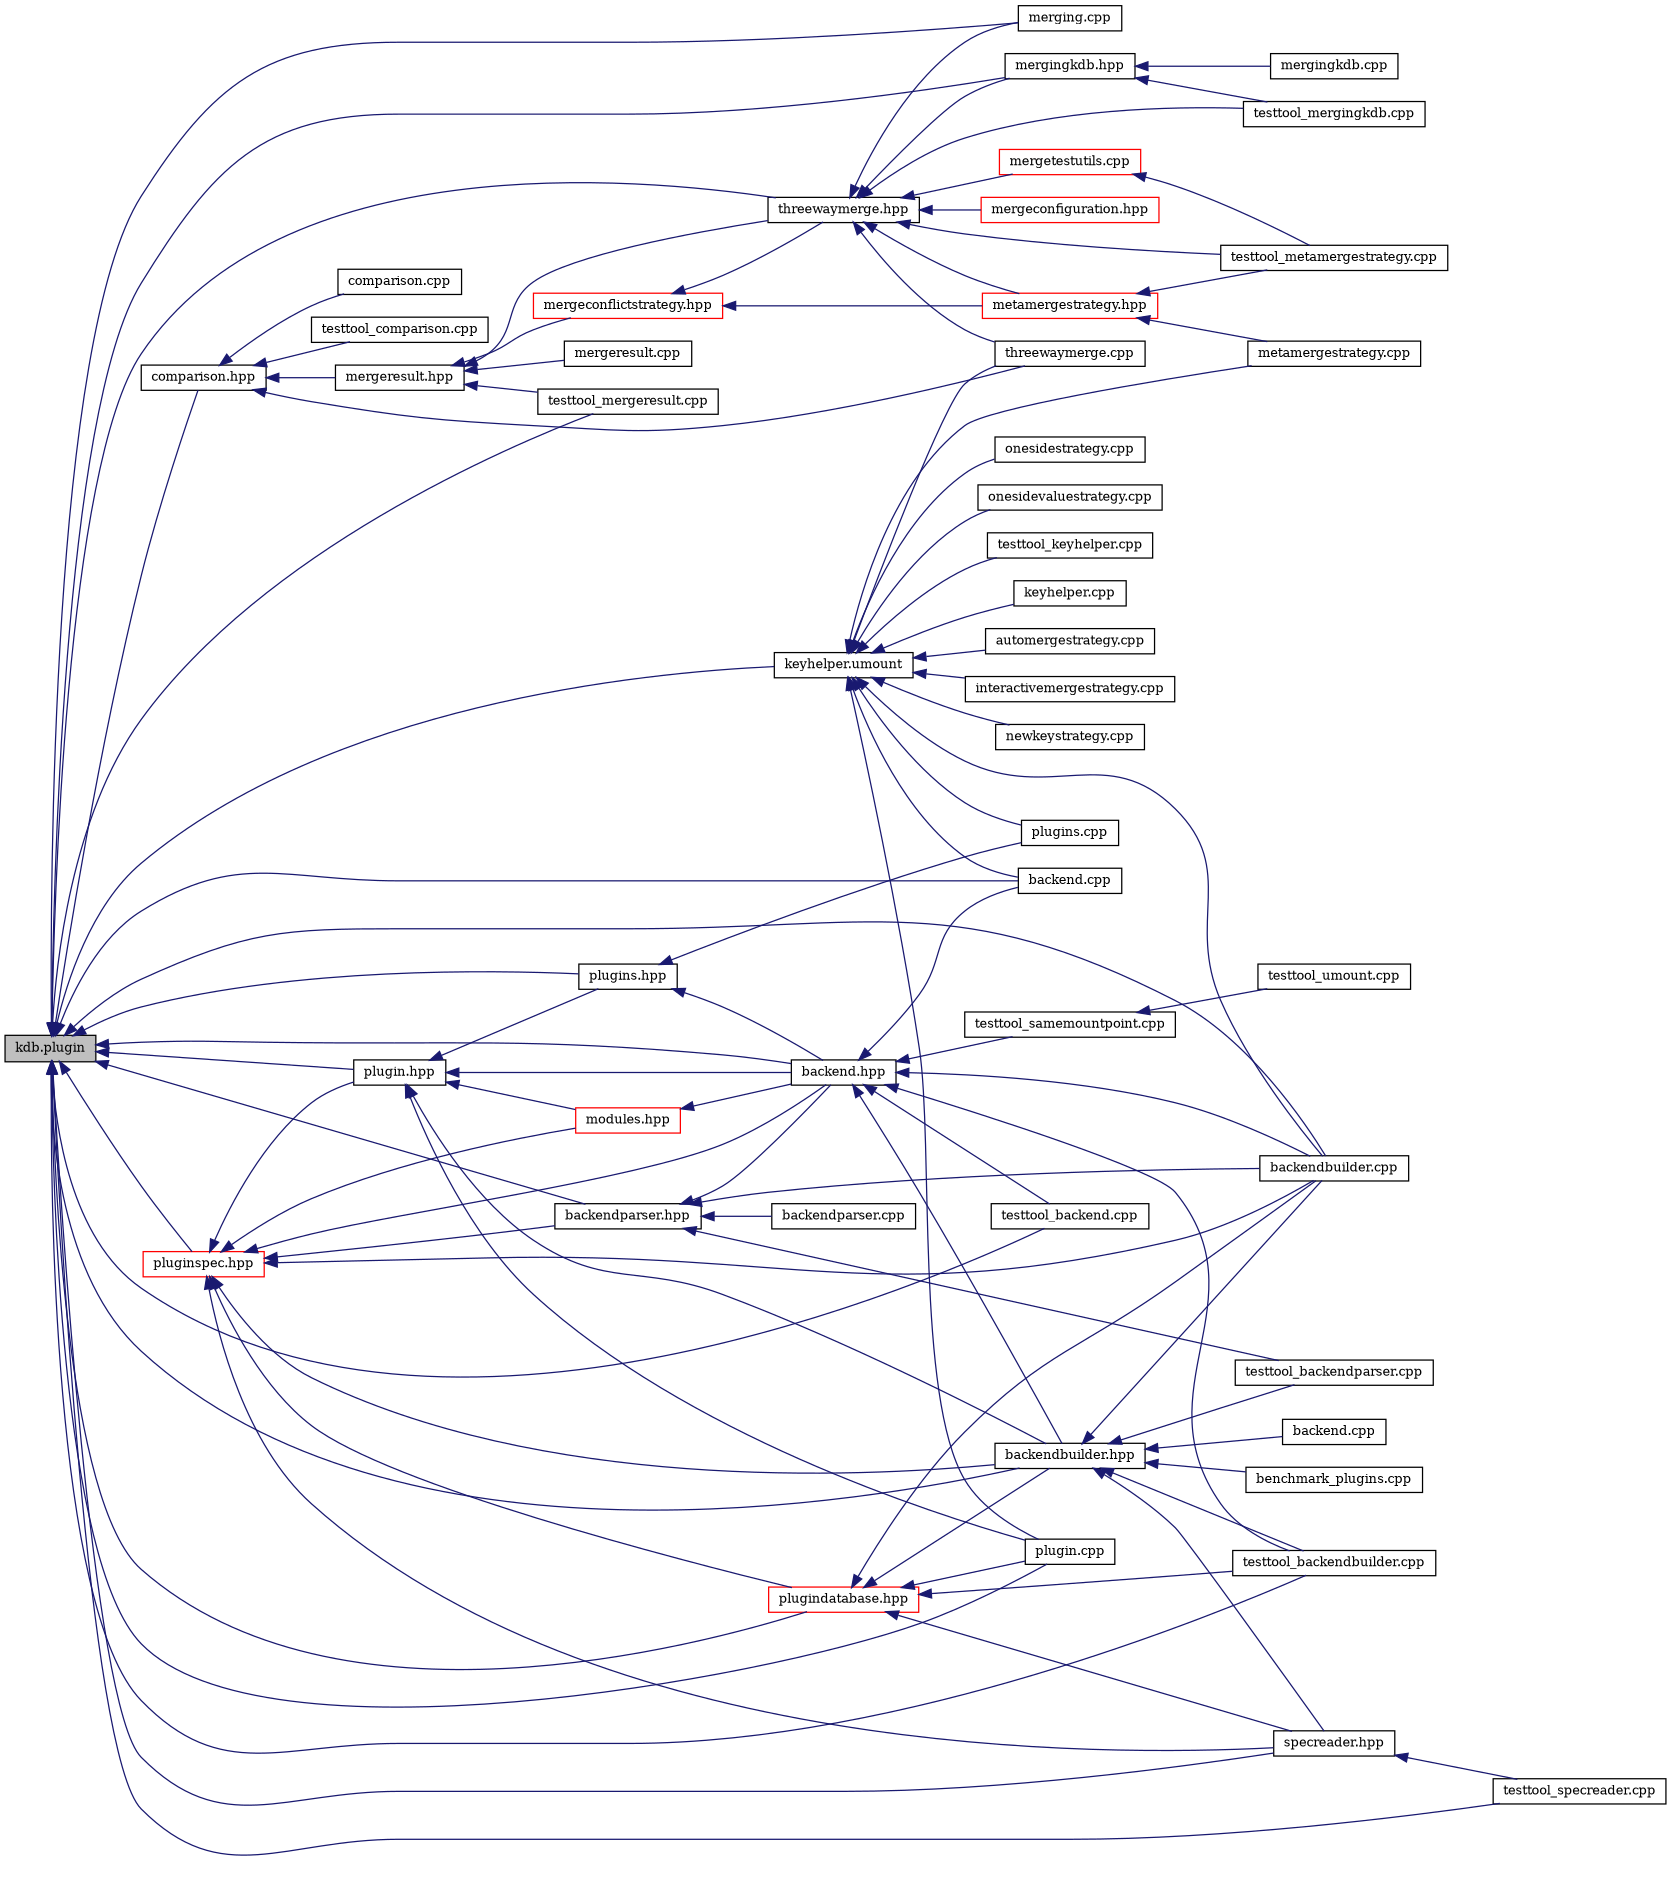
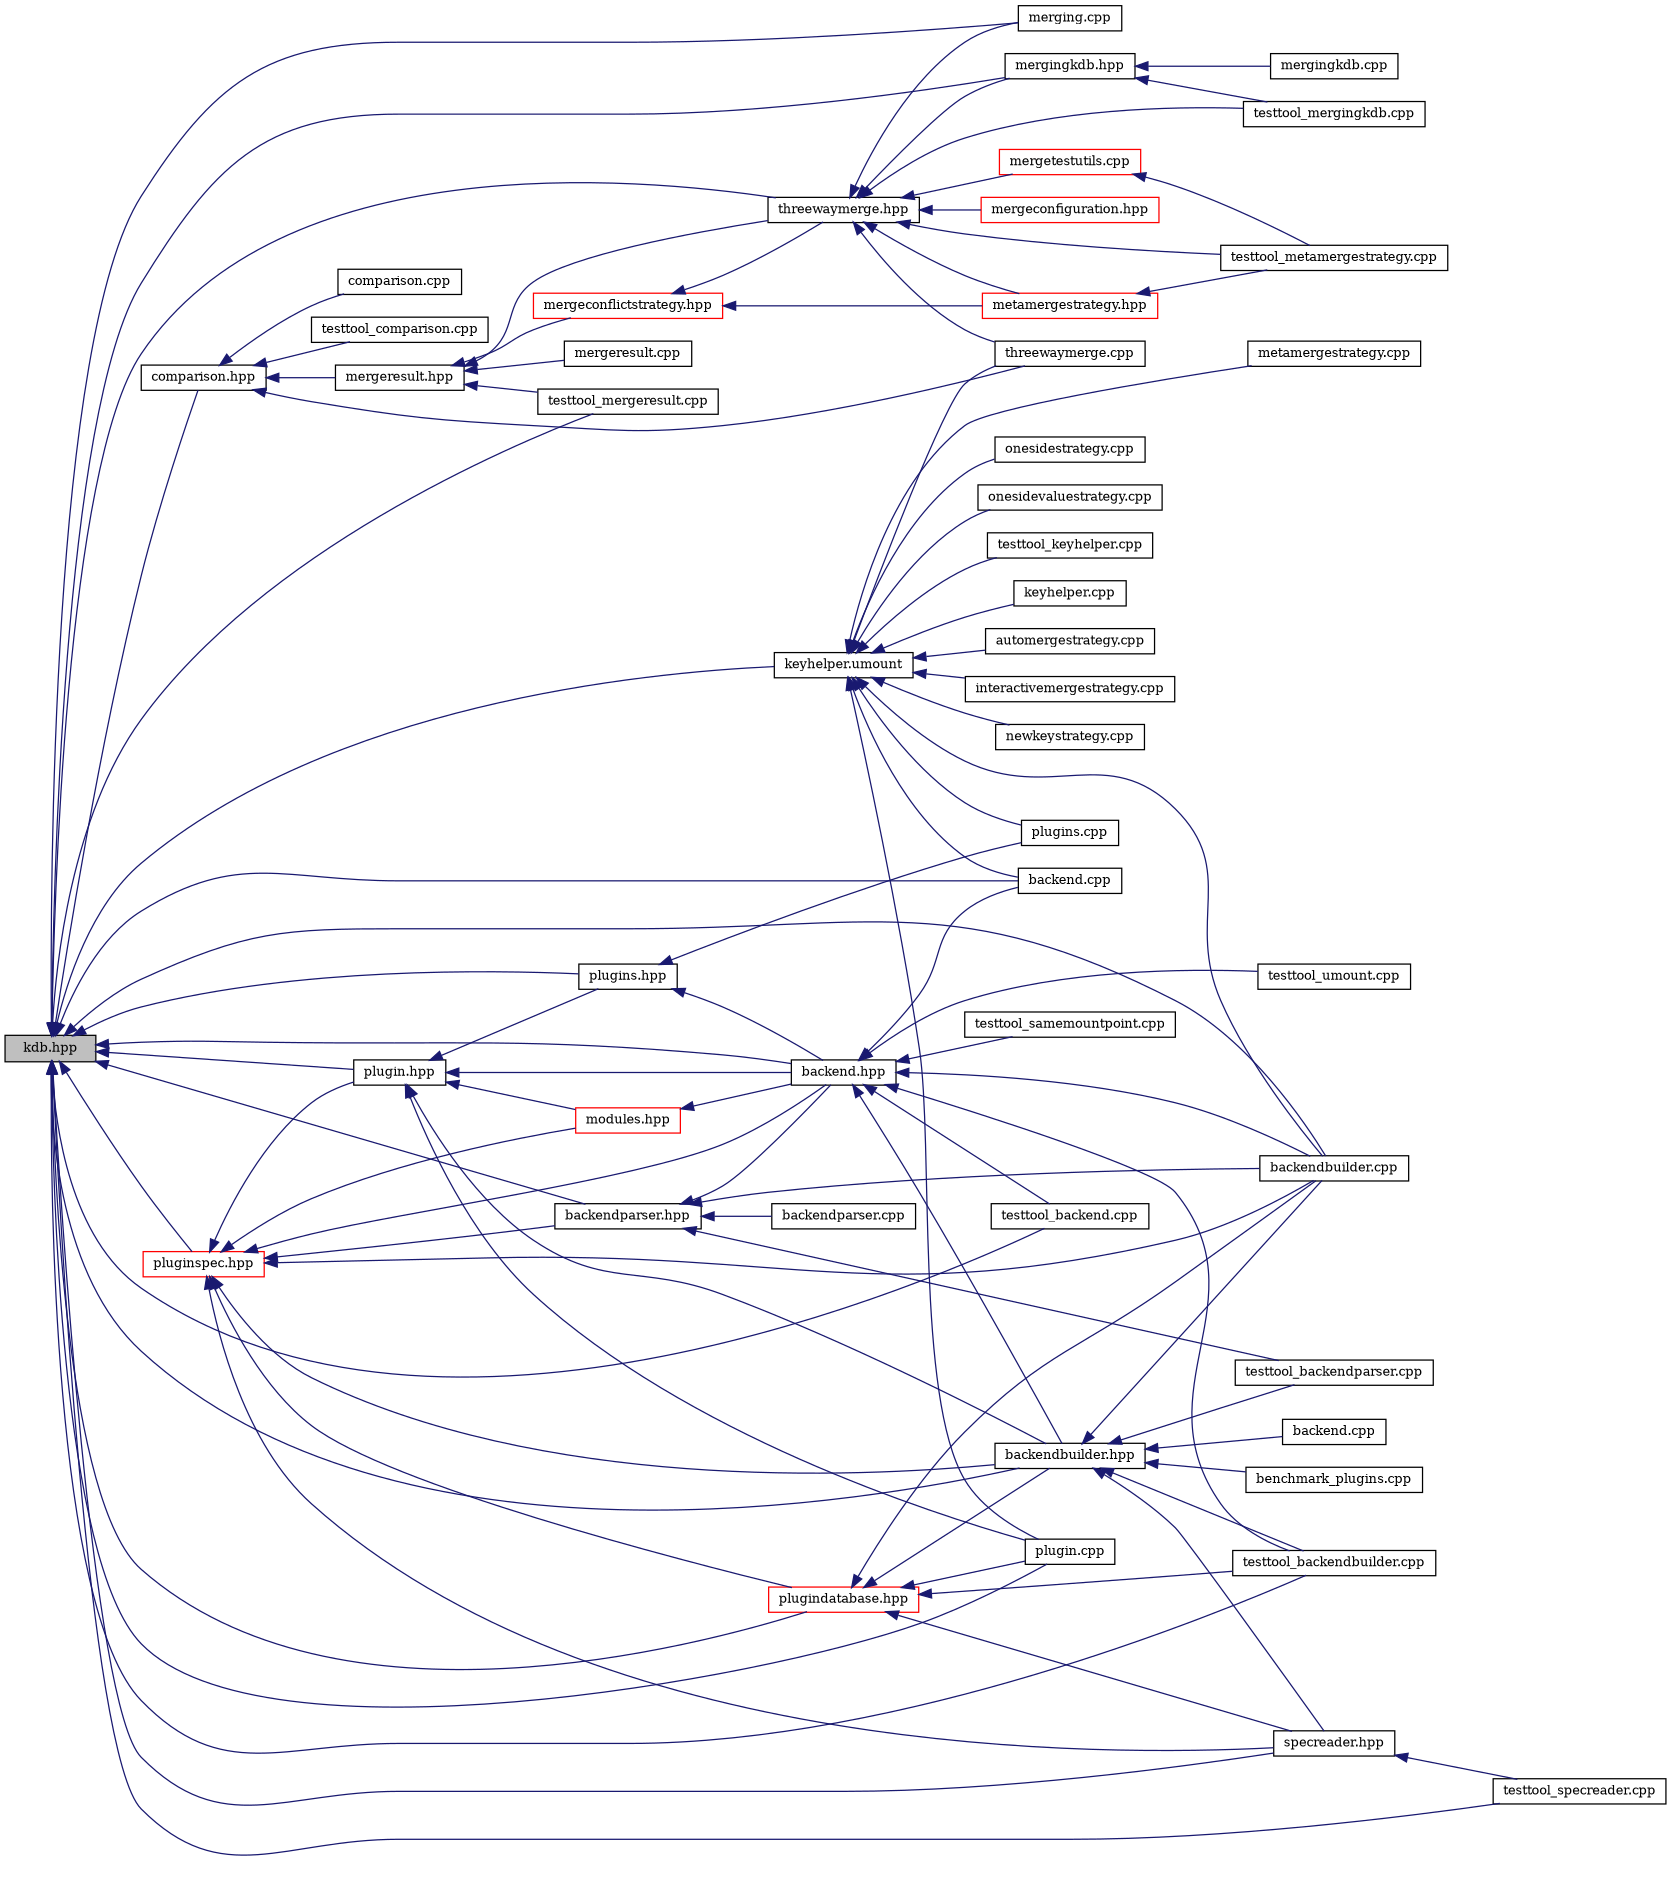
edge "metamergestrategy.cpp" -> "metamergestrategy.hpp": removed
edge "testtool_umount.cpp" -> "testtool_samemountpoint.cpp": now "testtool_umount.cpp" -> "backend.hpp"
node "kdb.plugin": label "kdb.plugin" -> "kdb.hpp"
